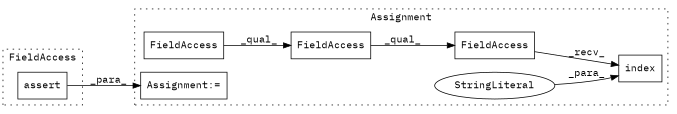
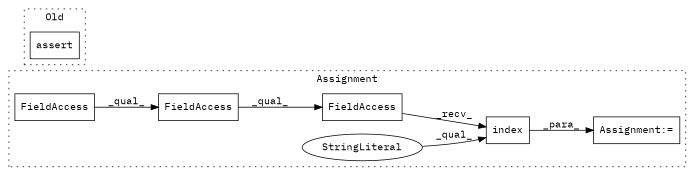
cluster "FieldAccess": label "FieldAccess" -> "Old"
edge "StringLiteral" -> "index": label "_para_" -> "_qual_"
edge "assert" -> "Assignment:=": now "index" -> "Assignment:="
